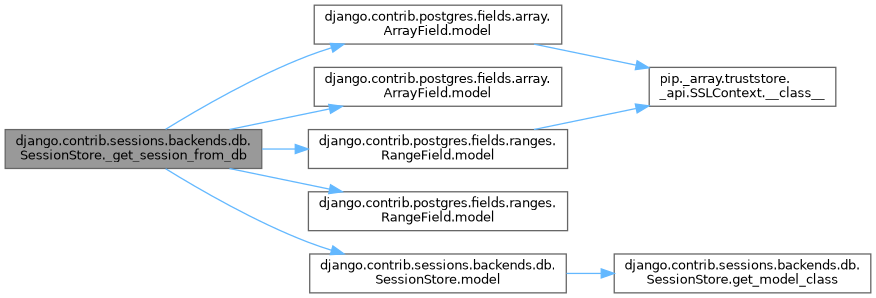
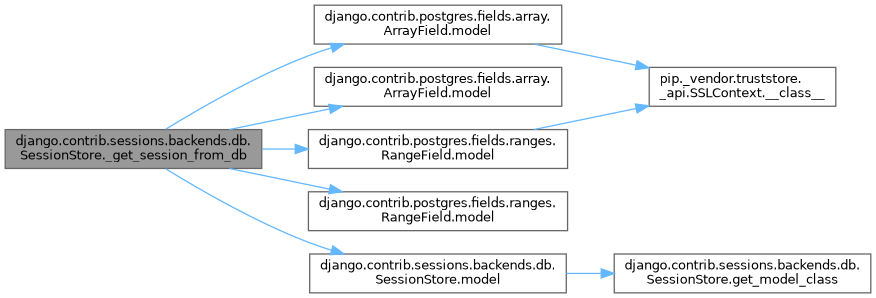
node "pip._array.truststore. _api.SSLContext.__class__": label "pip._array.truststore. _api.SSLContext.__class__" -> "pip._vendor.truststore. _api.SSLContext.__class__"
